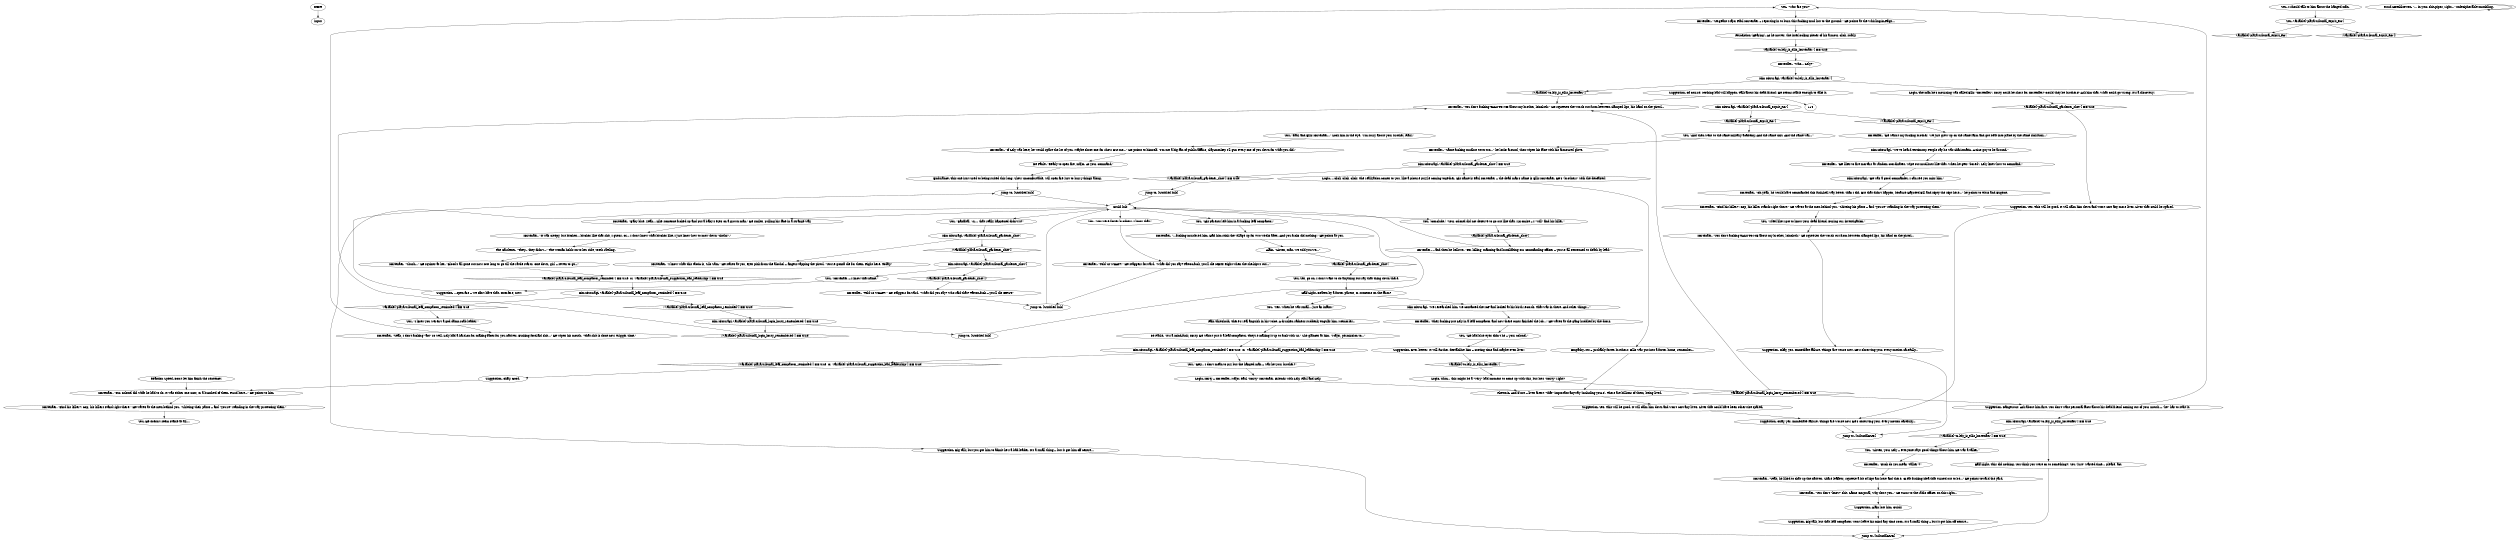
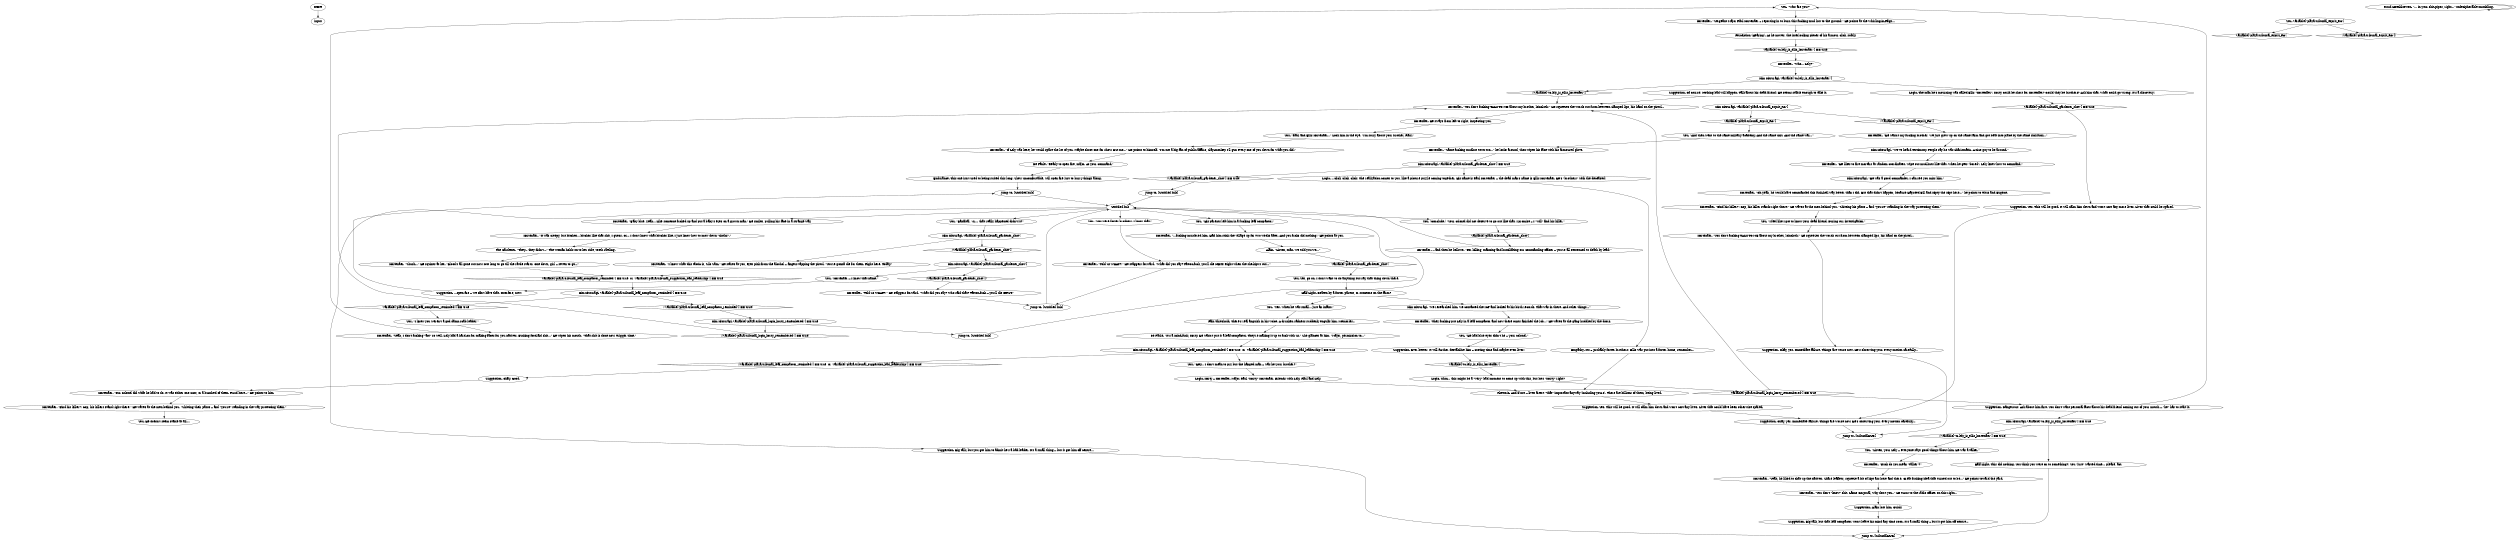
node "You: I should talk to him about the hanged man.": removed
node "114": removed
node "Kortenaer: He sways from left to right, inspecting you.": added
node "Could hub": label "Could hub" -> "Untitled hub"
node "Reaction Speed: Don't let him finish the sentence!": removed
